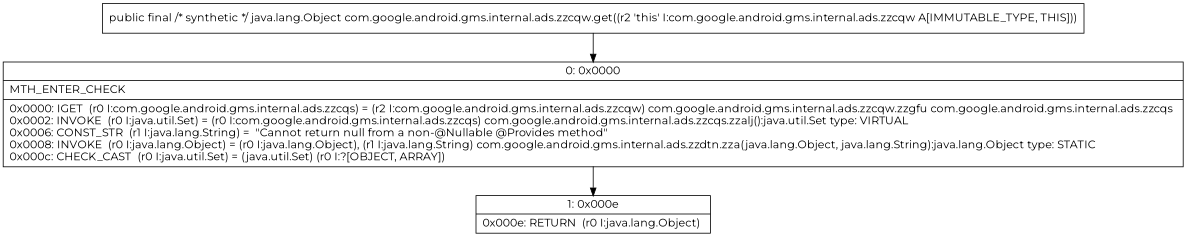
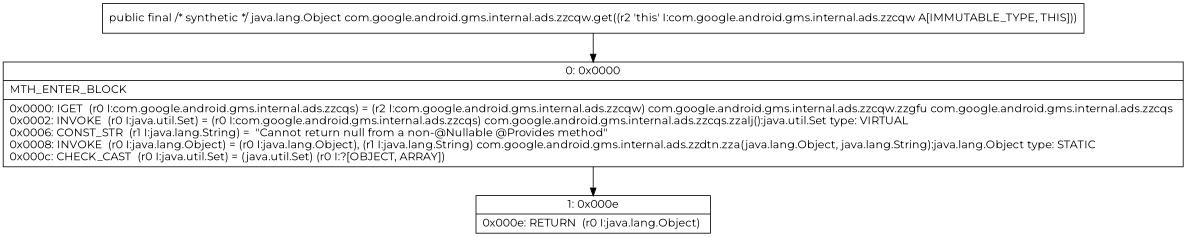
node "0: 0x0000": text "MTH_ENTER_CHECK" -> "MTH_ENTER_BLOCK"
